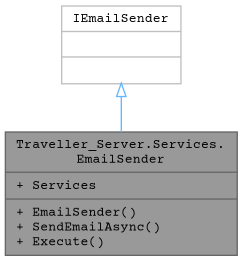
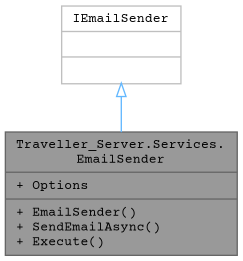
node "Traveller_Server.Services.": text "+ Services" -> "+ Options"
